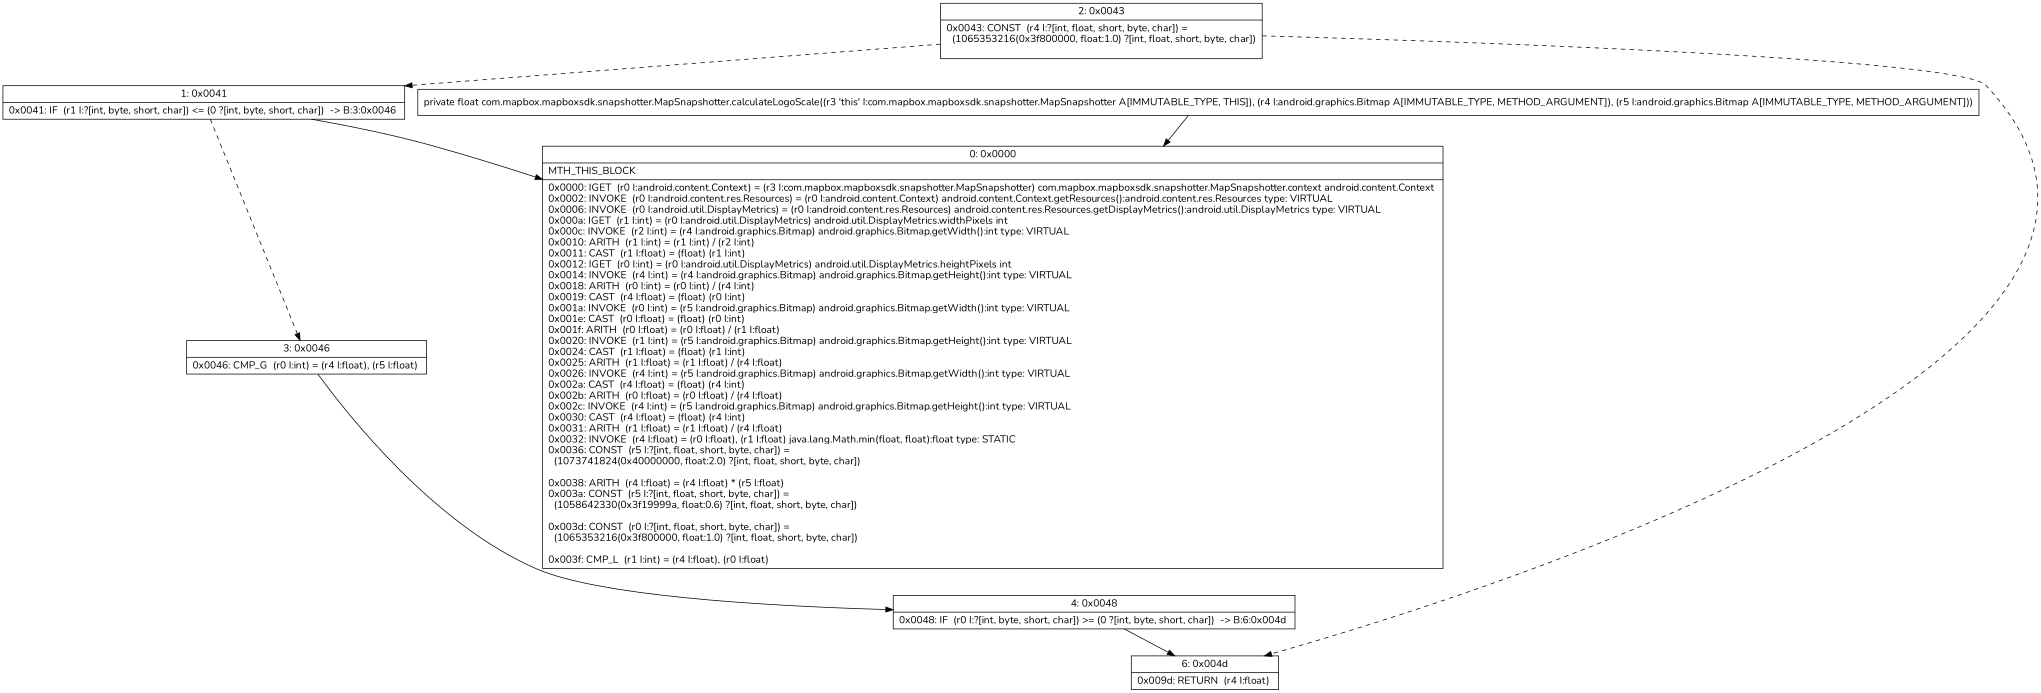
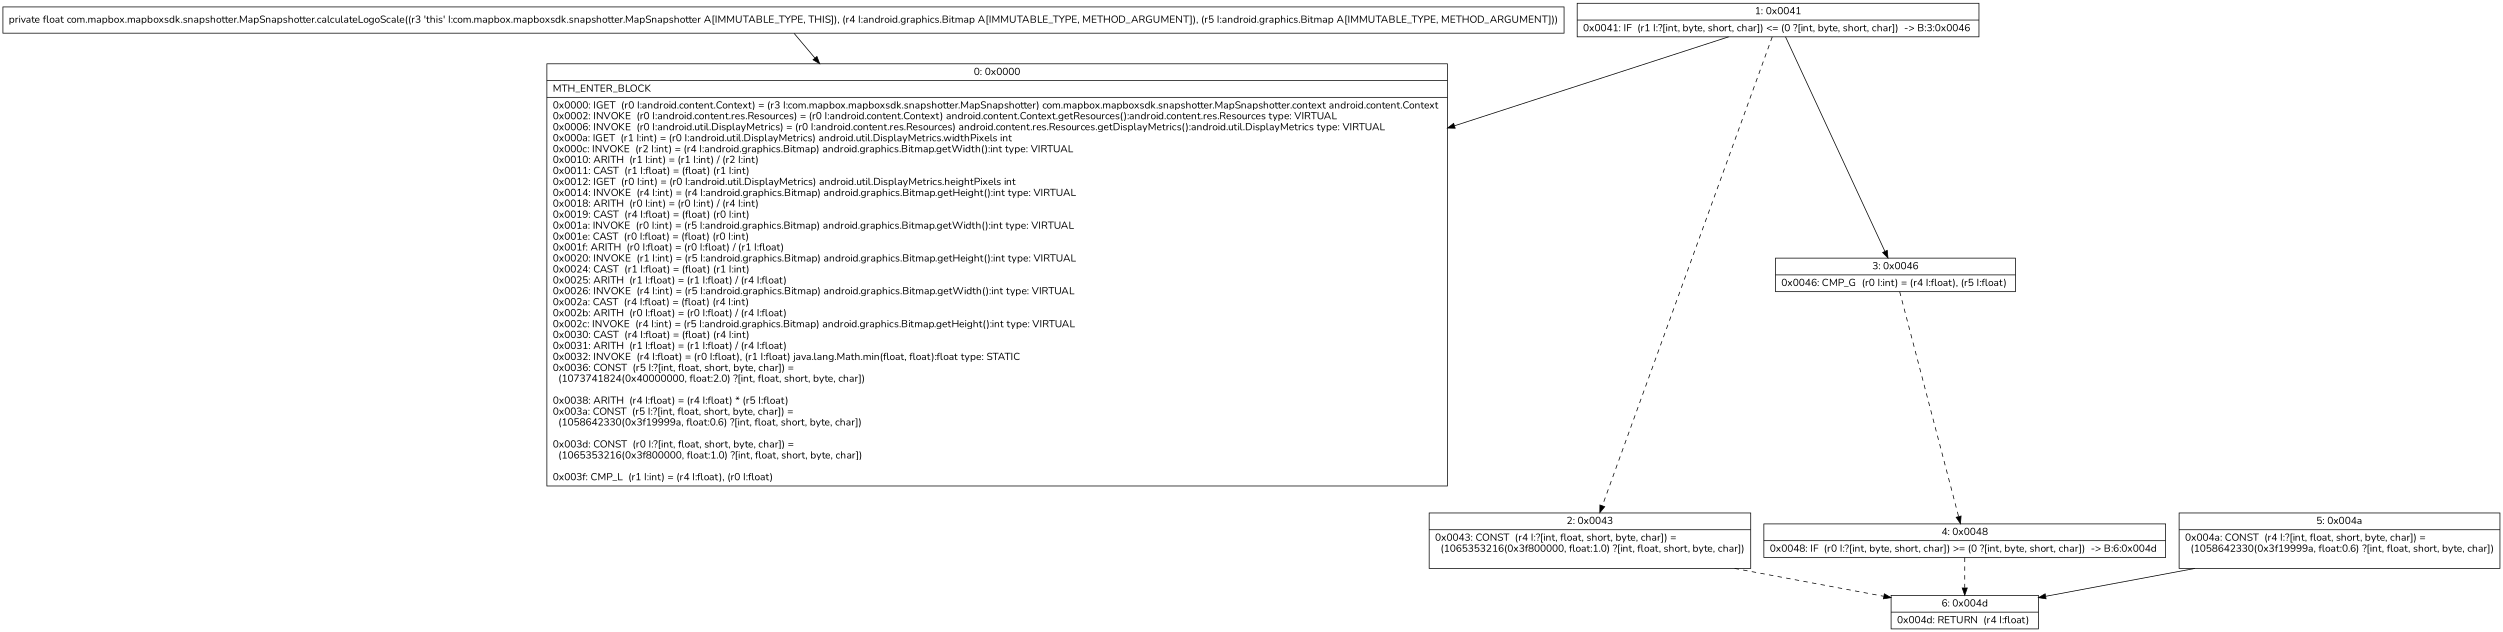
edge "2: 0x0043" -> "1: 0x0041": reversed
node "0: 0x0000": text "MTH_THIS_BLOCK" -> "MTH_ENTER_BLOCK"
edge "1: 0x0041" -> "3: 0x0046": style dashed -> solid
node "5: 0x004a": added
edge "3: 0x0046" -> "4: 0x0048": style solid -> dashed
edge "4: 0x0048" -> "6: 0x004d": style solid -> dashed
node "6: 0x004d": text "0x009d: RETURN  (r4 I:float)" -> "0x004d: RETURN  (r4 I:float)"
